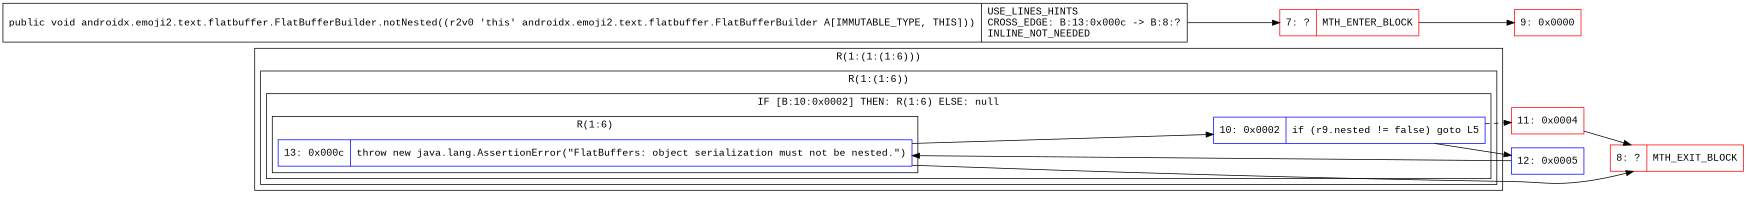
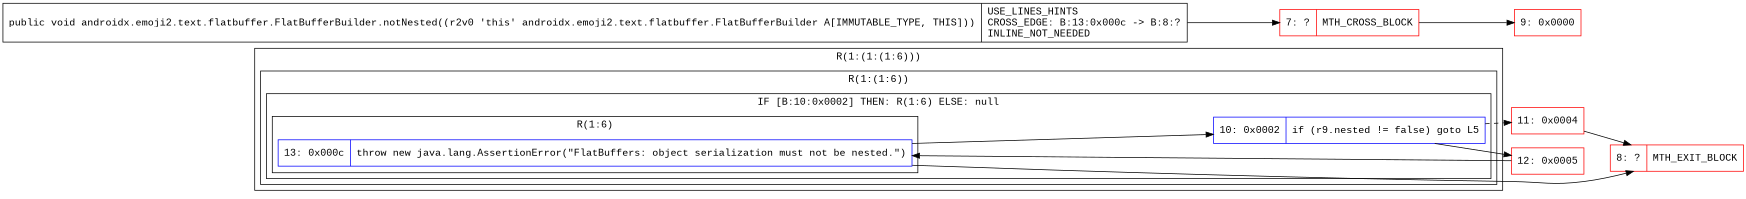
node "7: ?": text "MTH_ENTER_BLOCK" -> "MTH_CROSS_BLOCK"
node "12: 0x0005": color blue -> red
